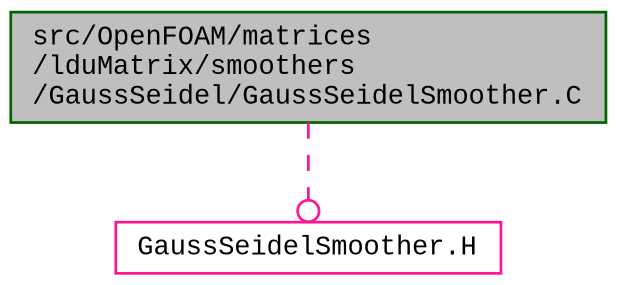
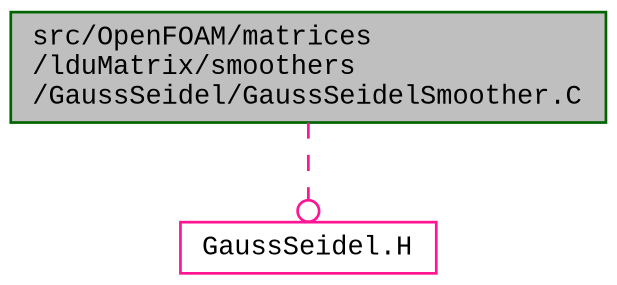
node "GaussSeidelSmoother.H": label "GaussSeidelSmoother.H" -> "GaussSeidel.H"
